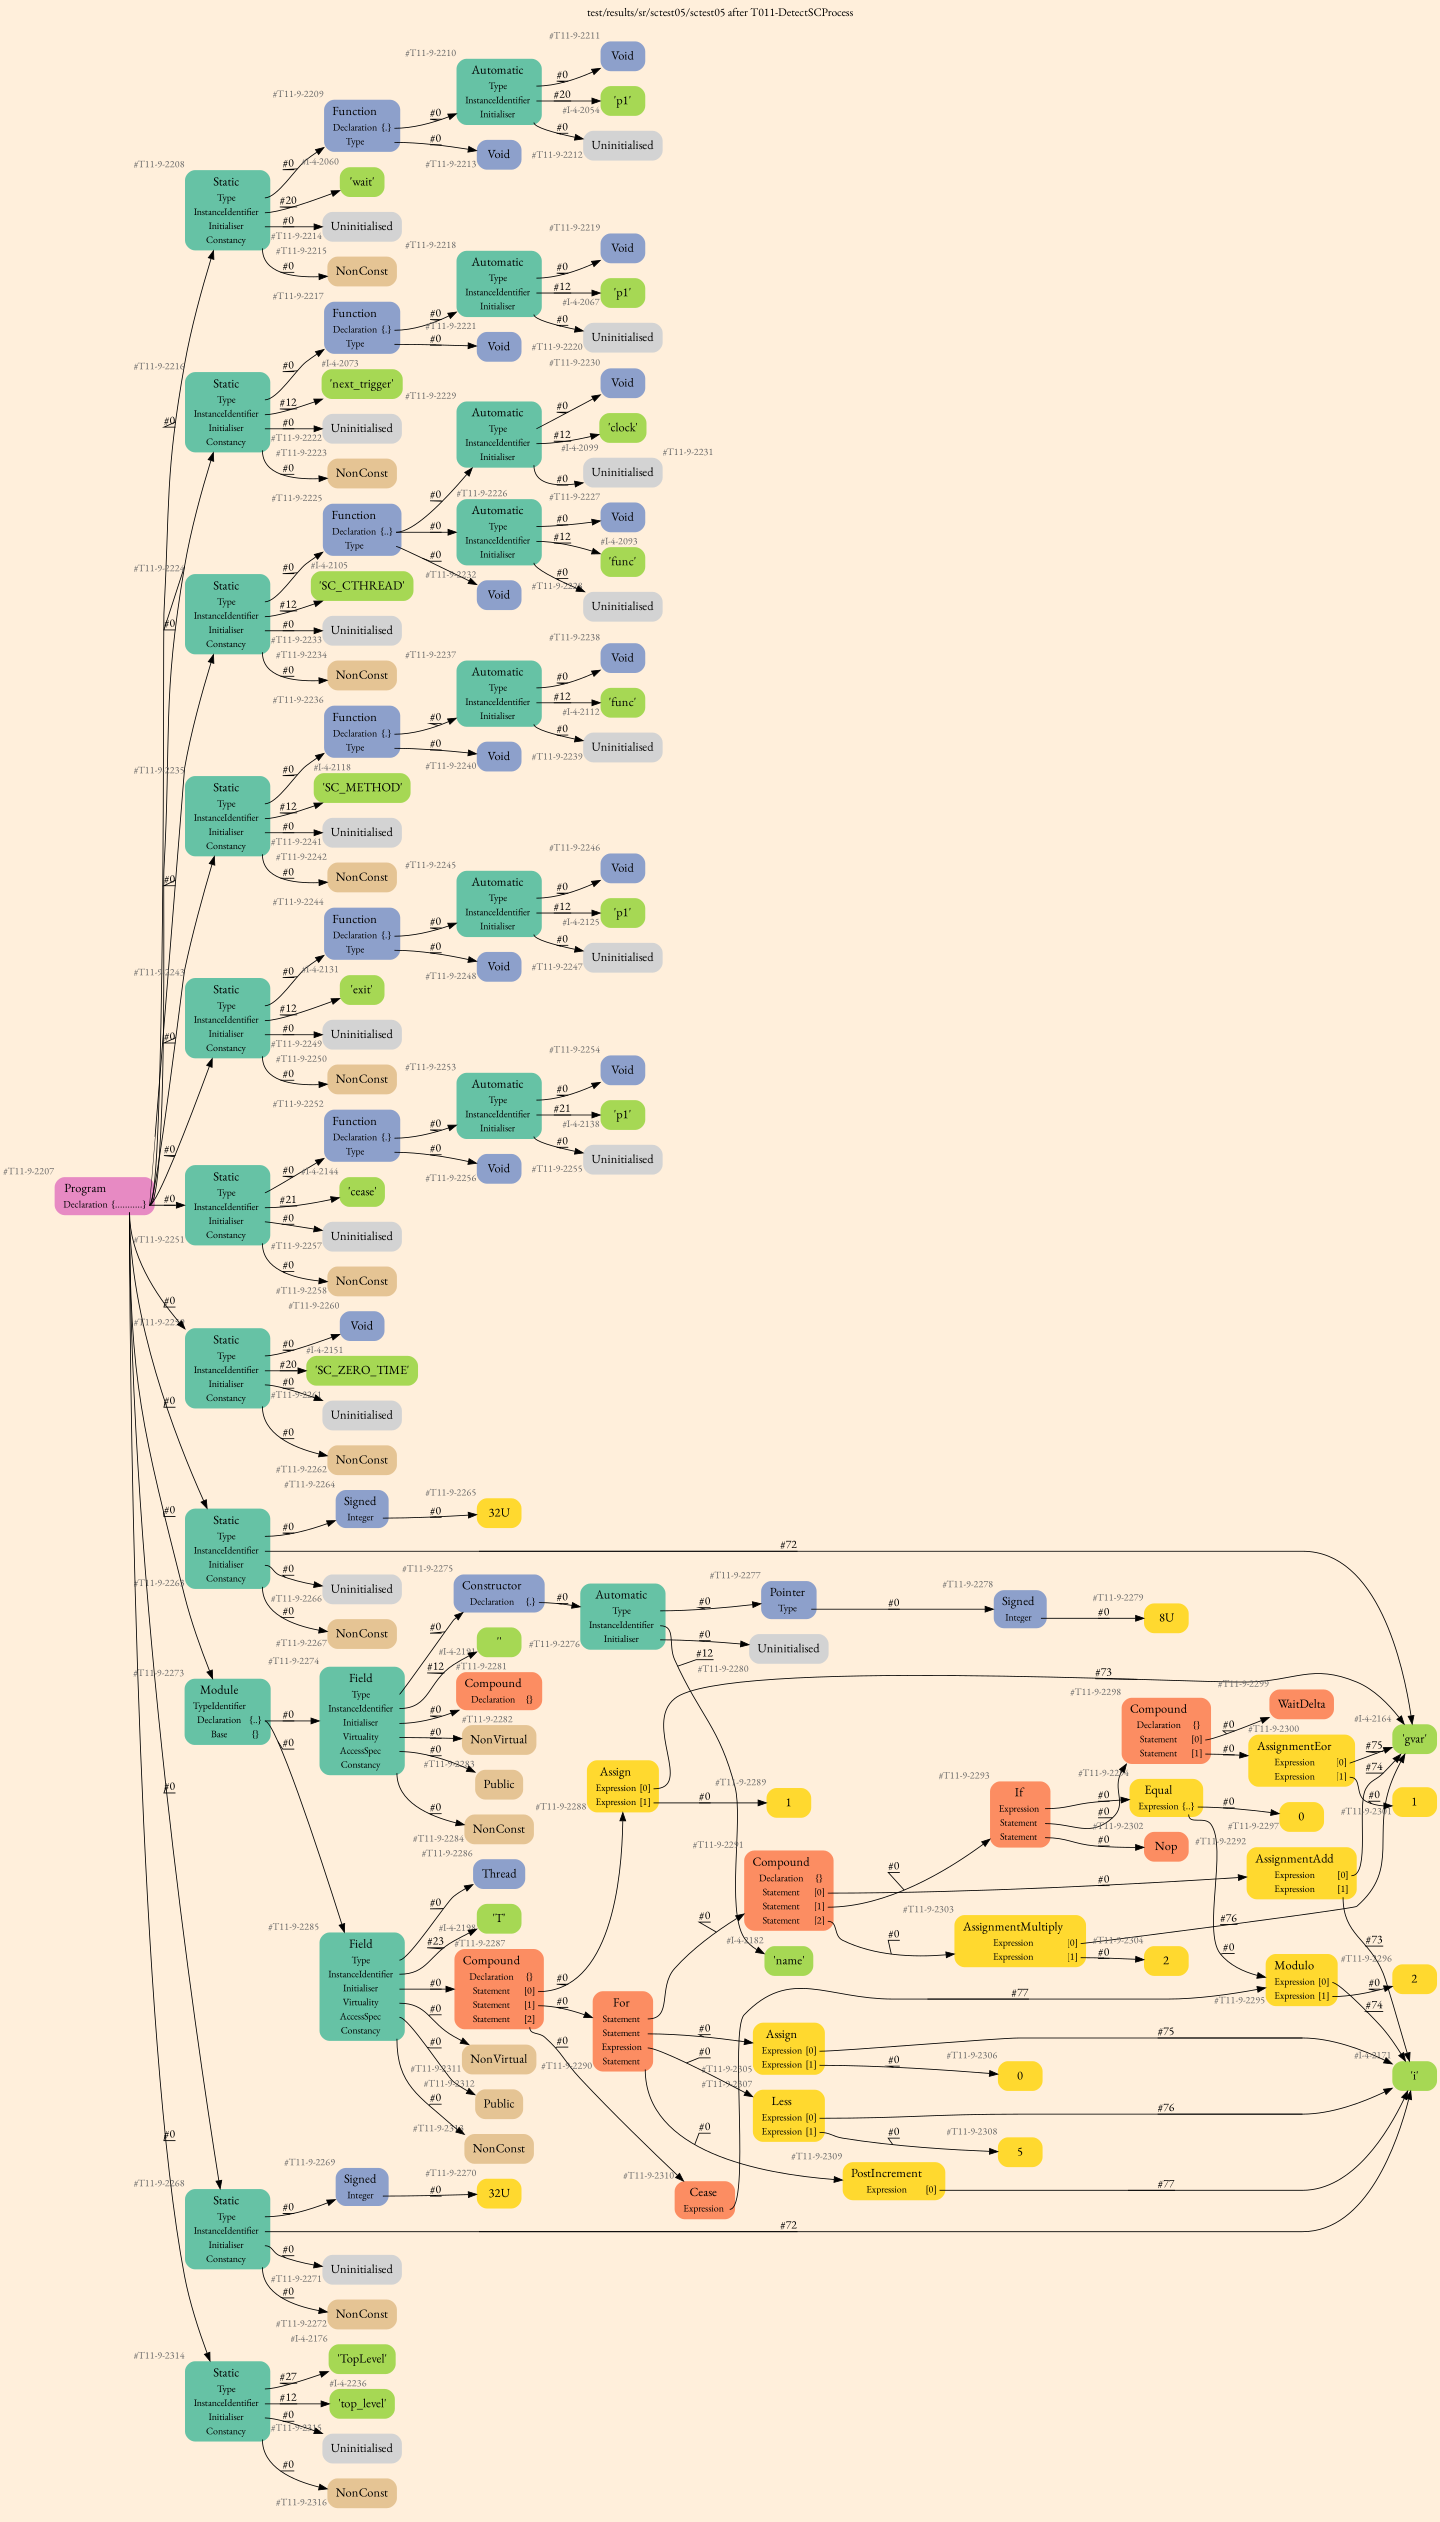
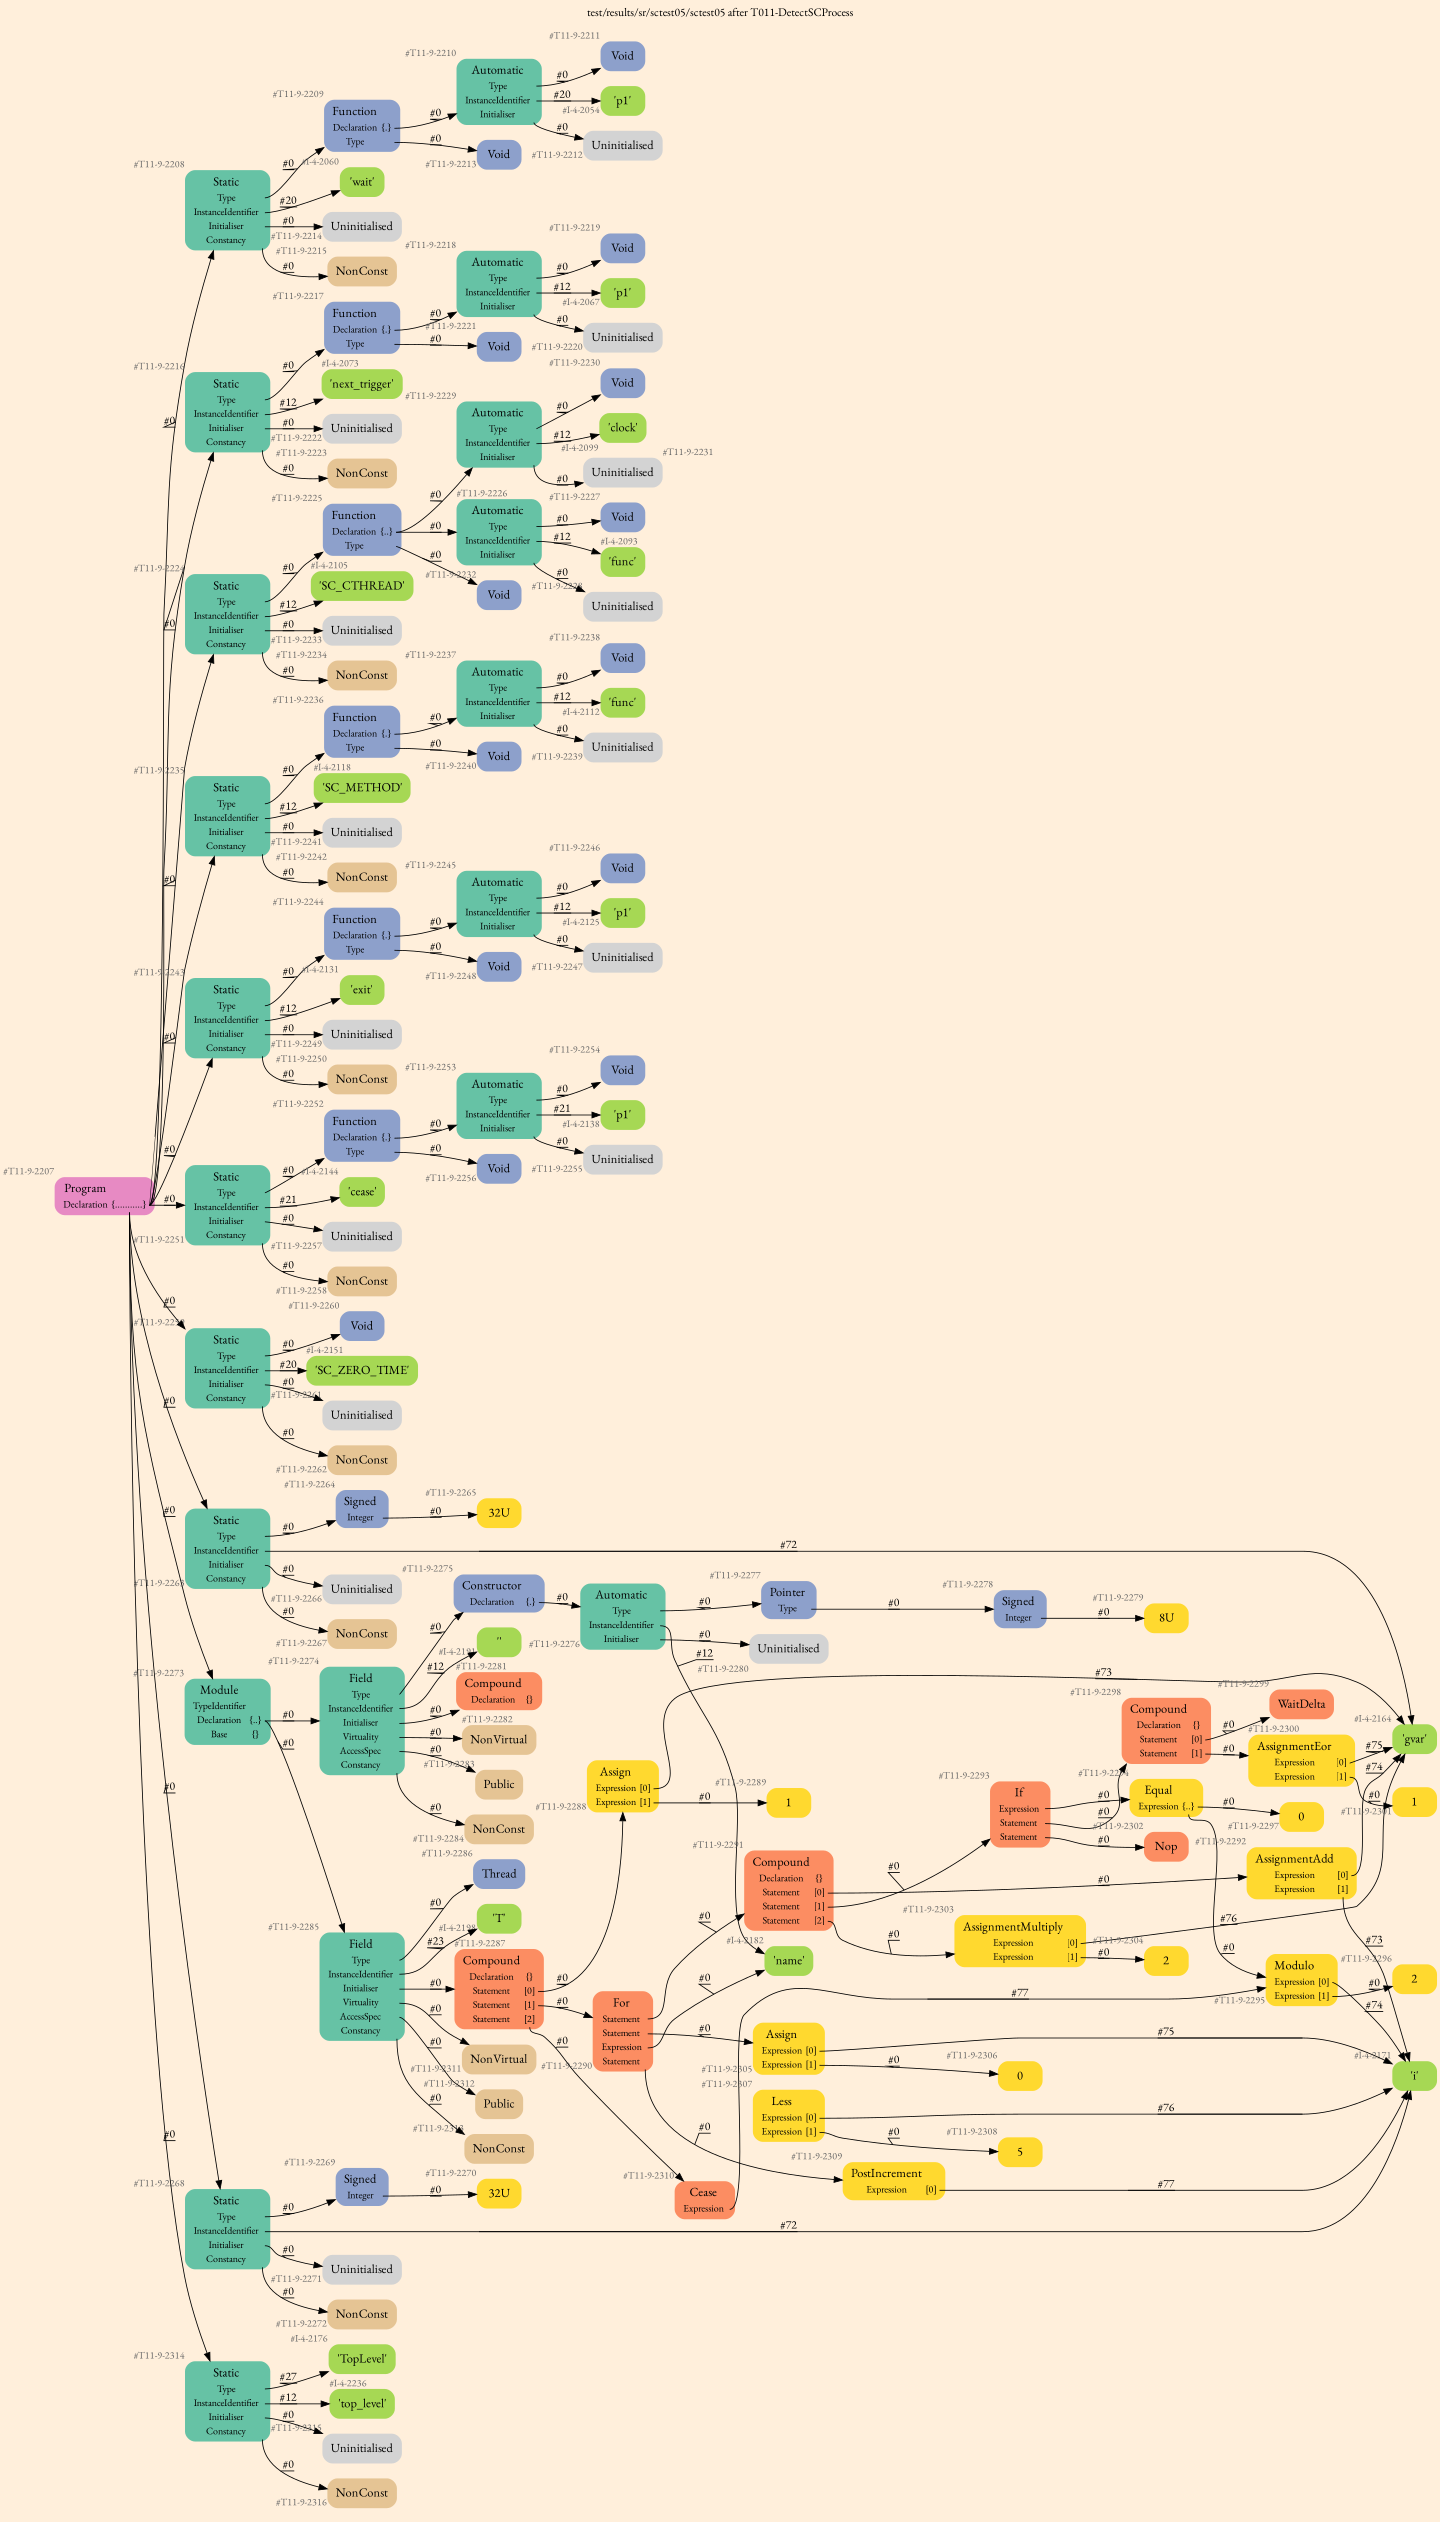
edge "For" -> "Less": now "For" -> "'name'"
